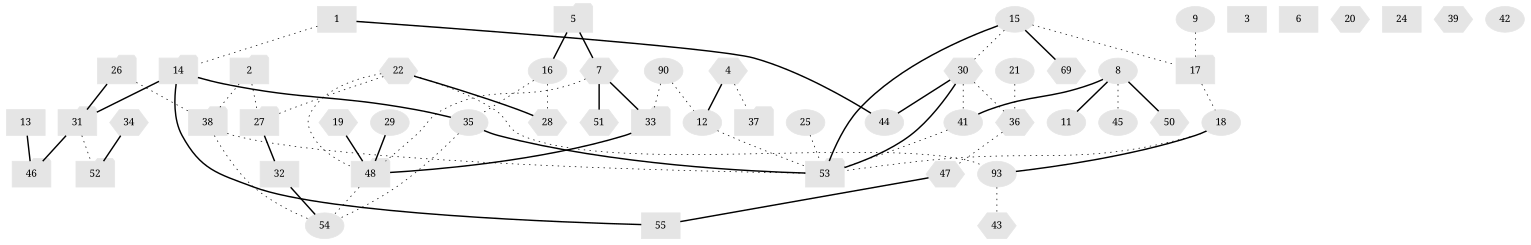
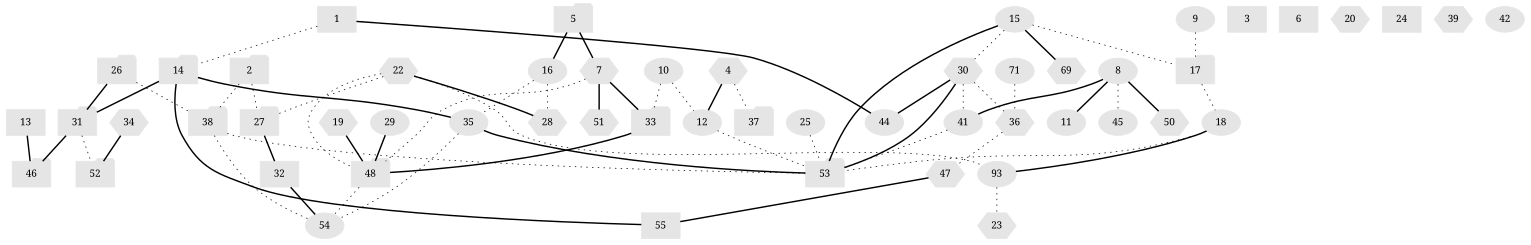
node "90": label "90" -> "10"
node "21": label "21" -> "71"
node "43": label "43" -> "23"
